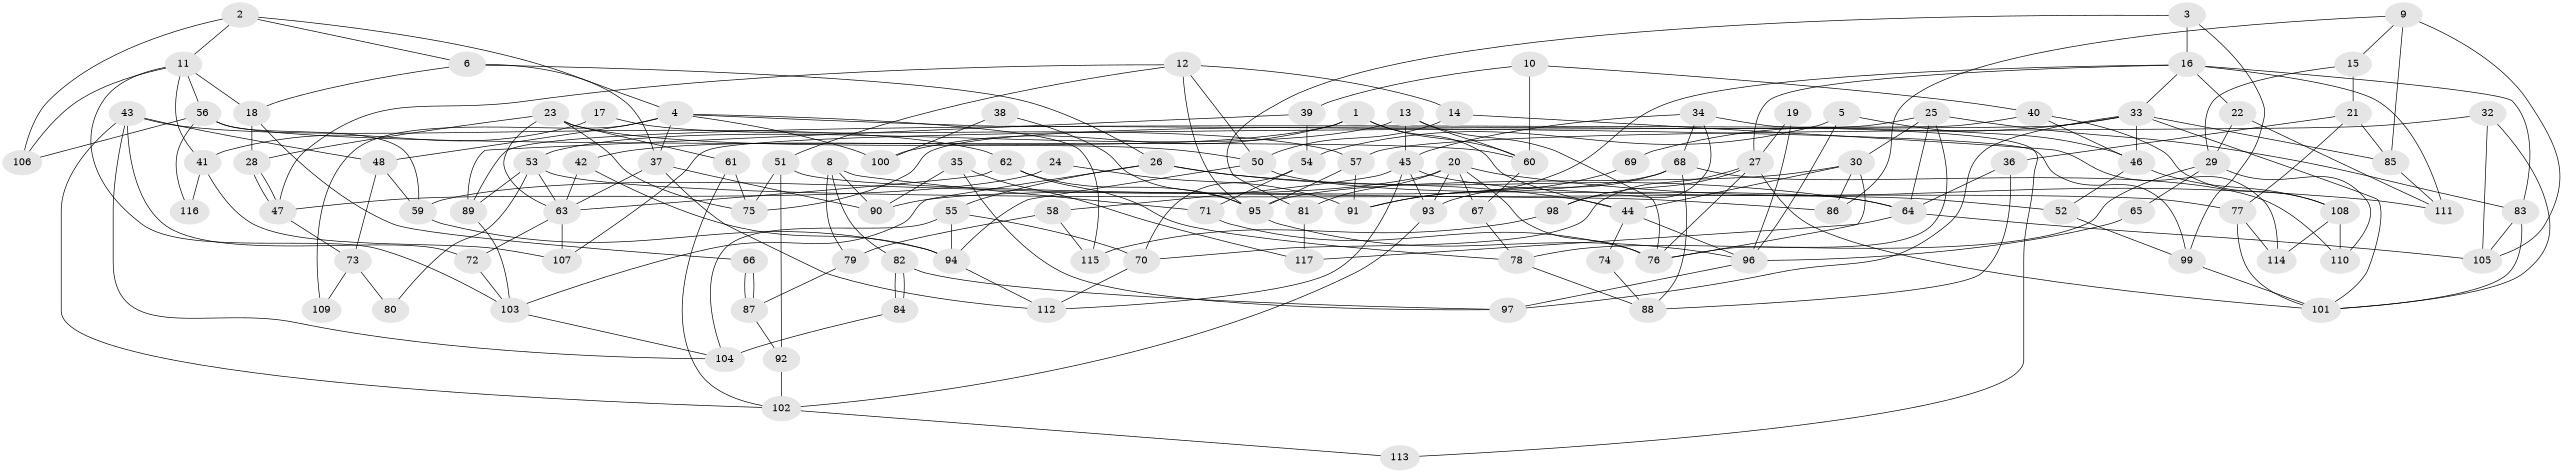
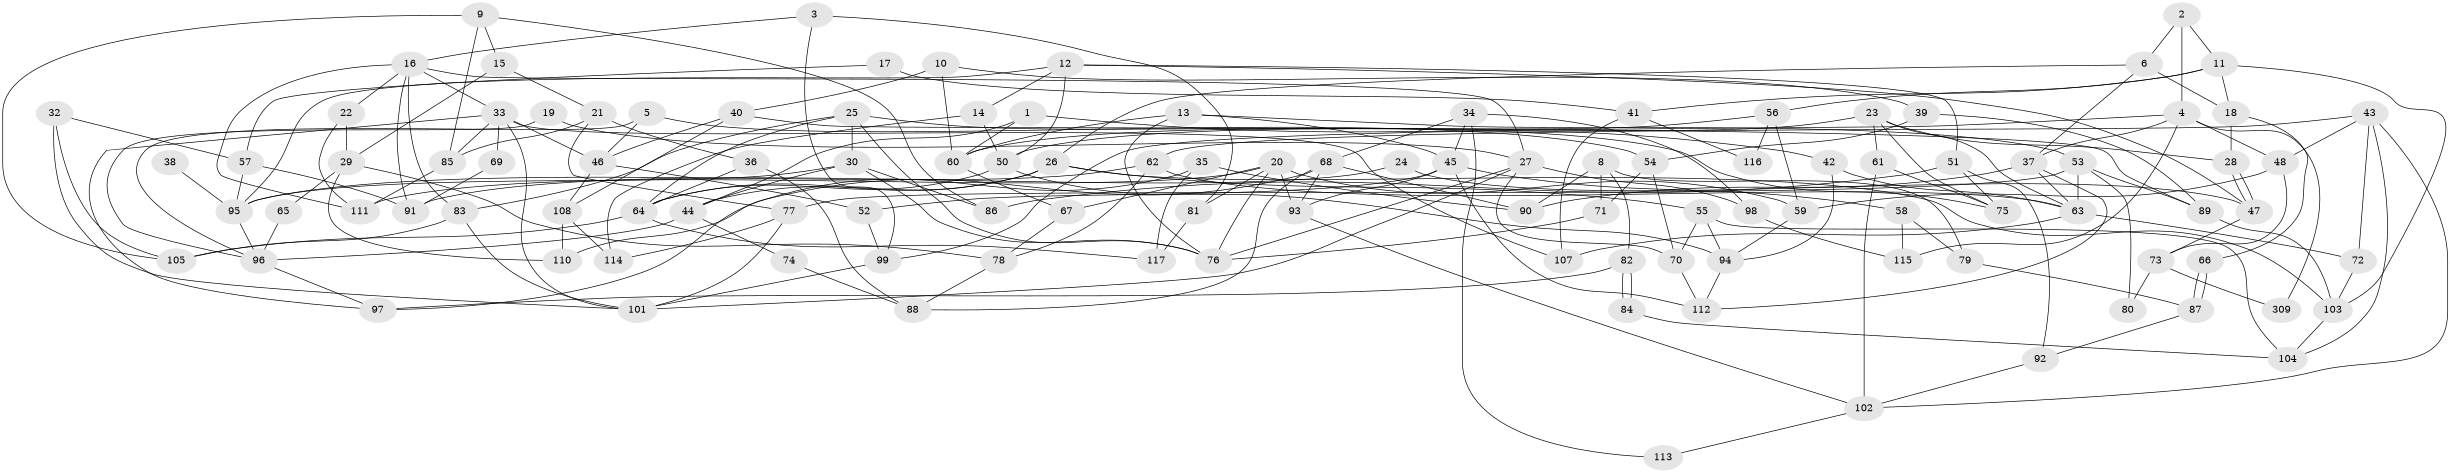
node "106": removed
node "100": removed
node "109": label "109" -> "309"
